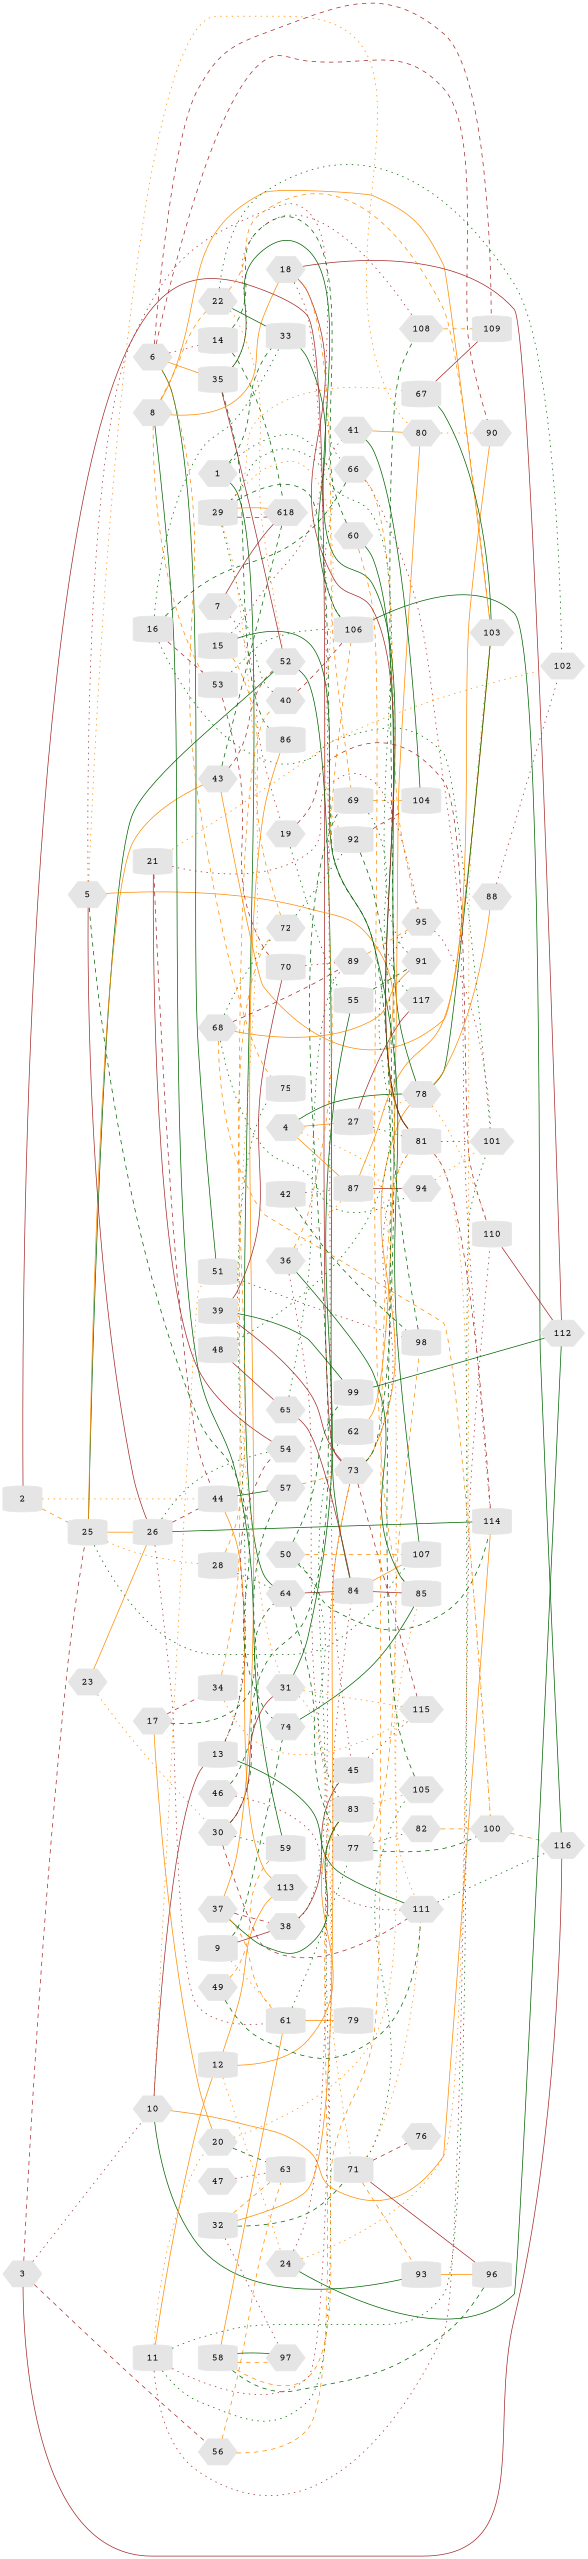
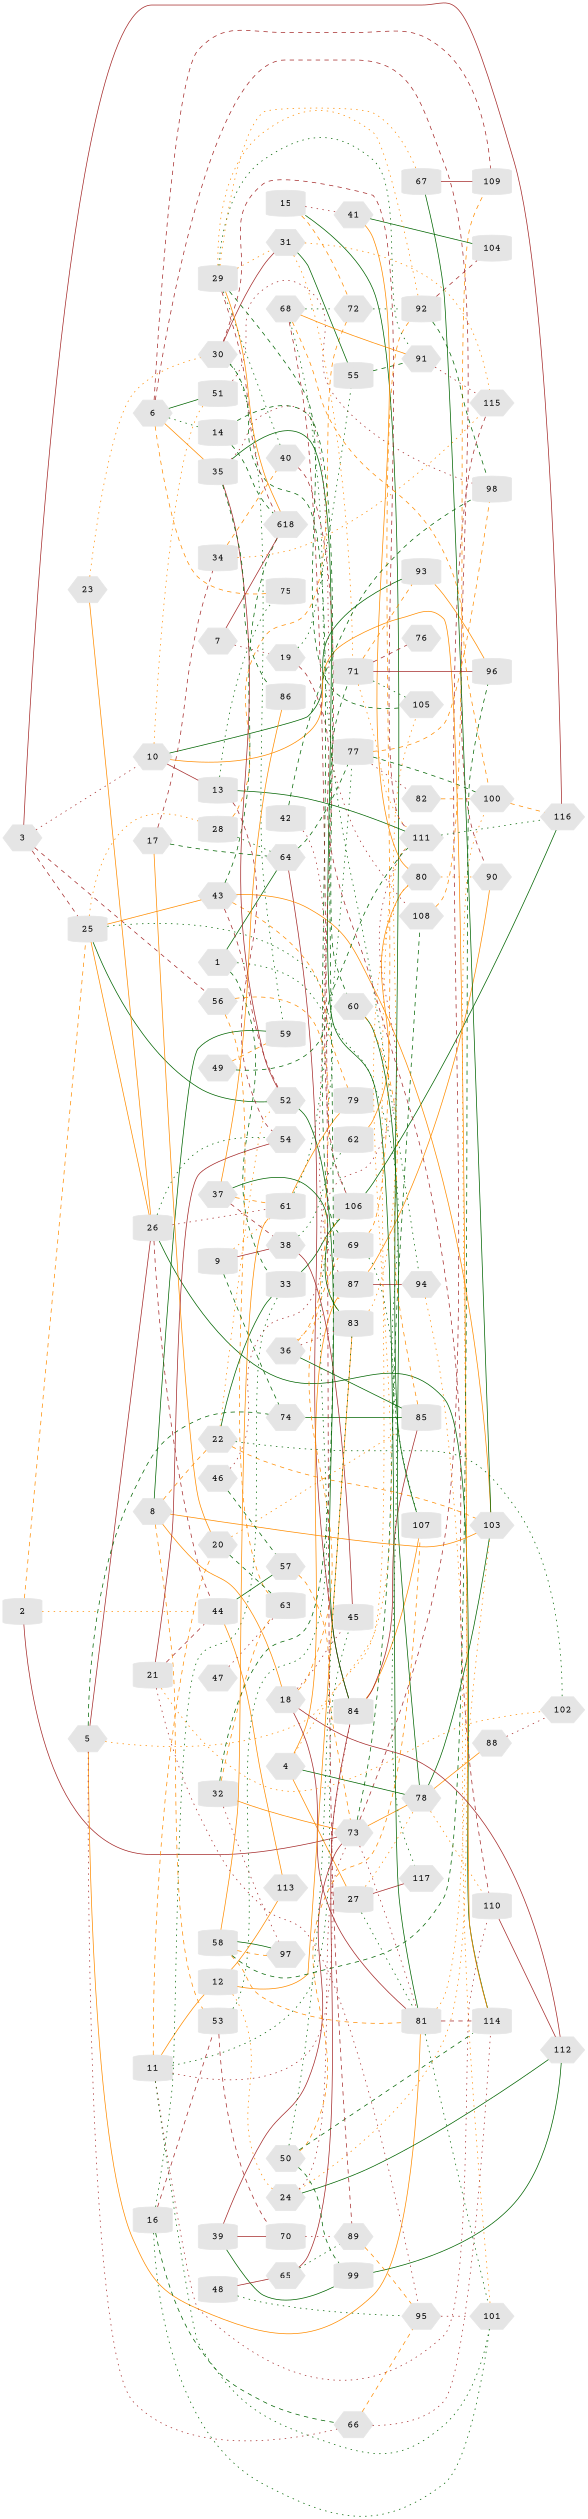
edge "14" -- "6": color brown -> darkgreen
edge "69" -- "104": now "69" -- "92"
edge "43" -- "79": added
edge "115" -- "45": now "115" -- "91"
edge "20" -- "11": style dotted -> dashed
